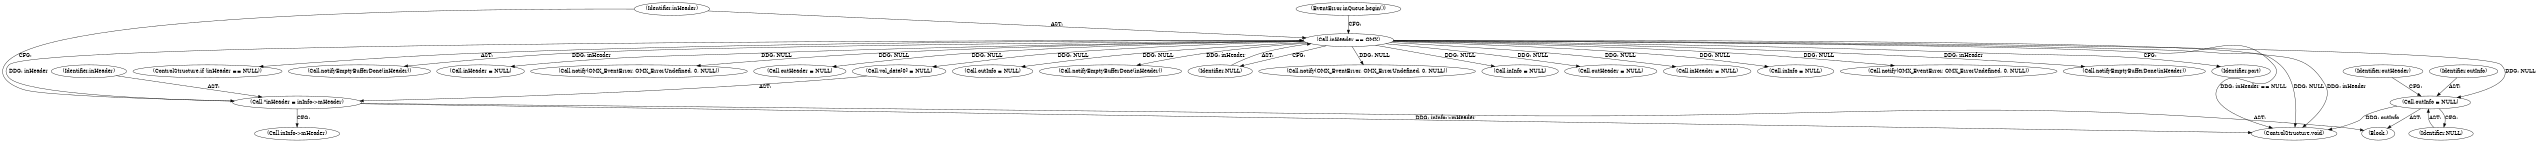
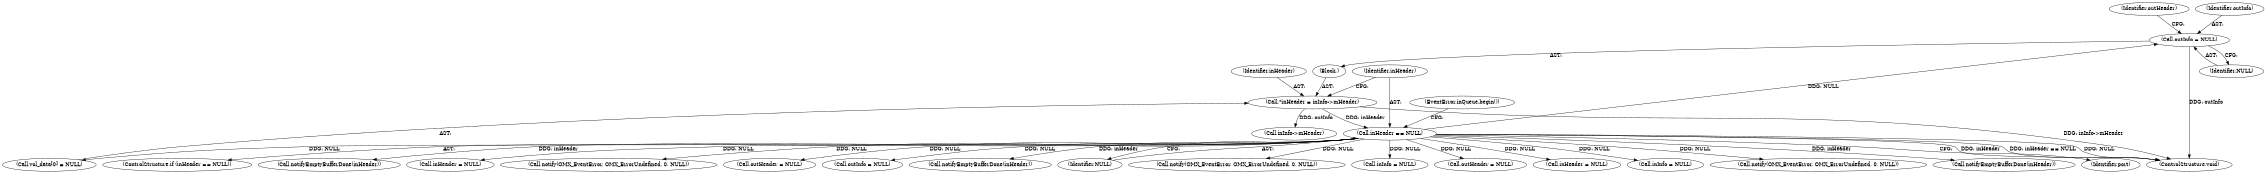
node "(Call,inHeader == OMX)": label "(Call,inHeader == OMX)" -> "(Call,inHeader == NULL)"
edge "(Call,*inHeader = inInfo->mHeader)" -> "(Block,)": reversed
edge "(Call,*inHeader = inInfo->mHeader)" -> "(Call,inInfo->mHeader)": label "CFG: " -> "DDG: outInfo"
